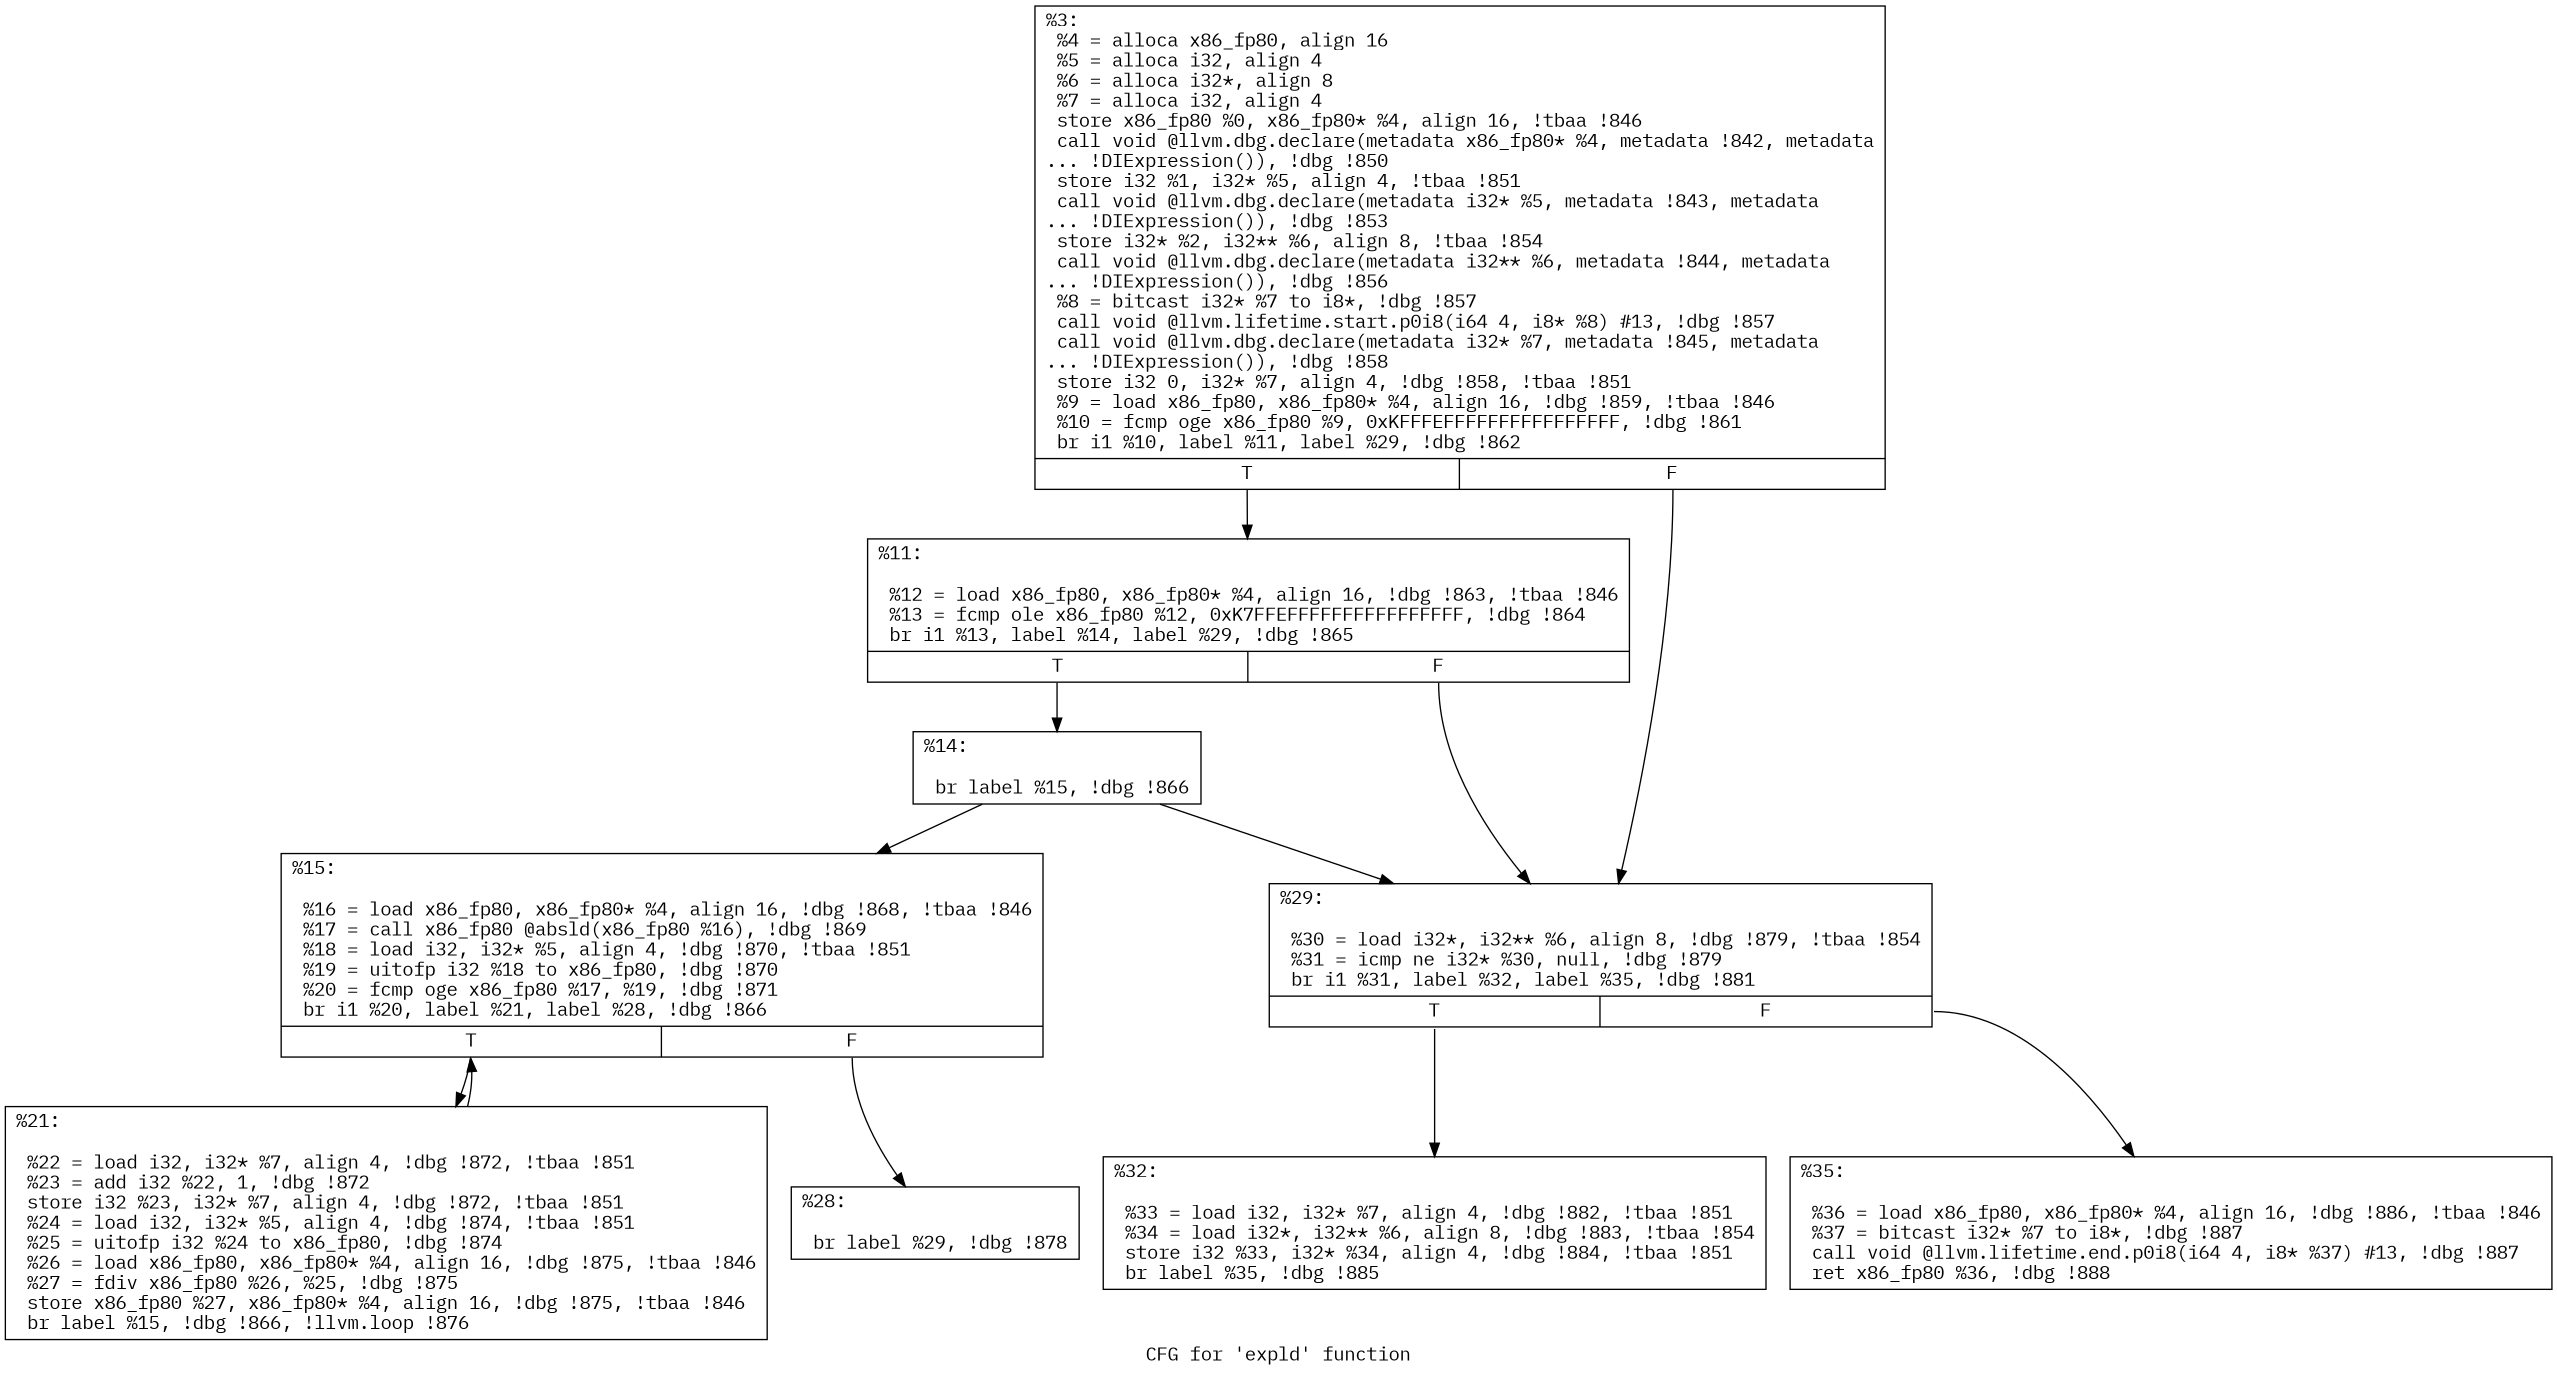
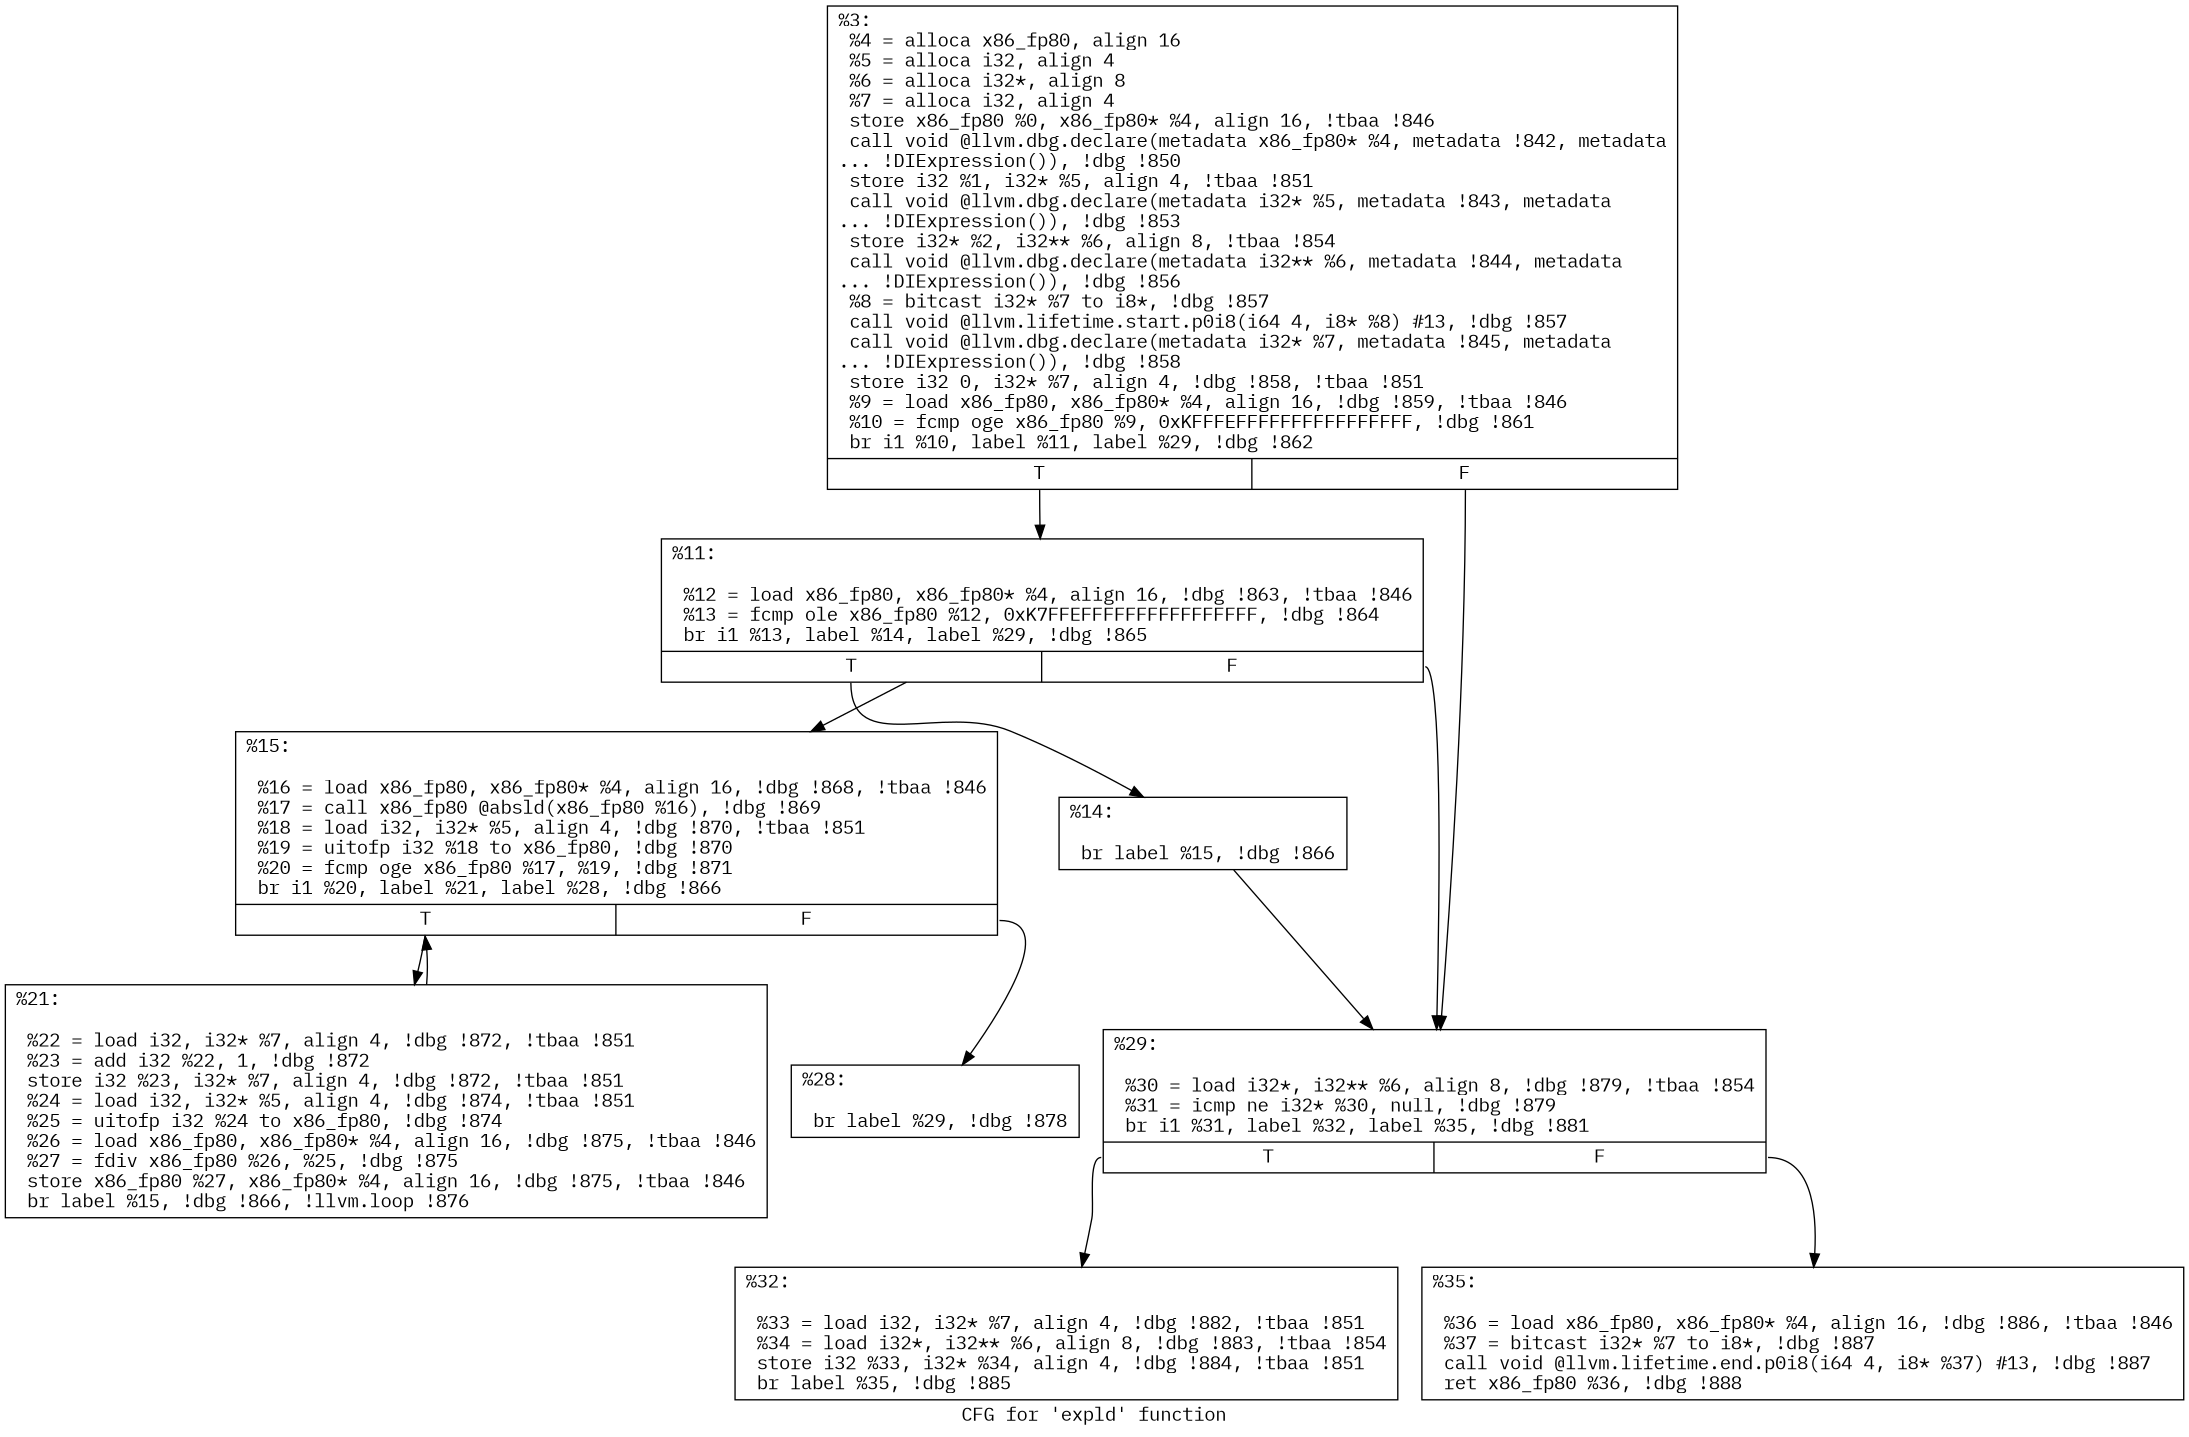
edge "%14:" -> "%15:": now "%11:" -> "%15:"
